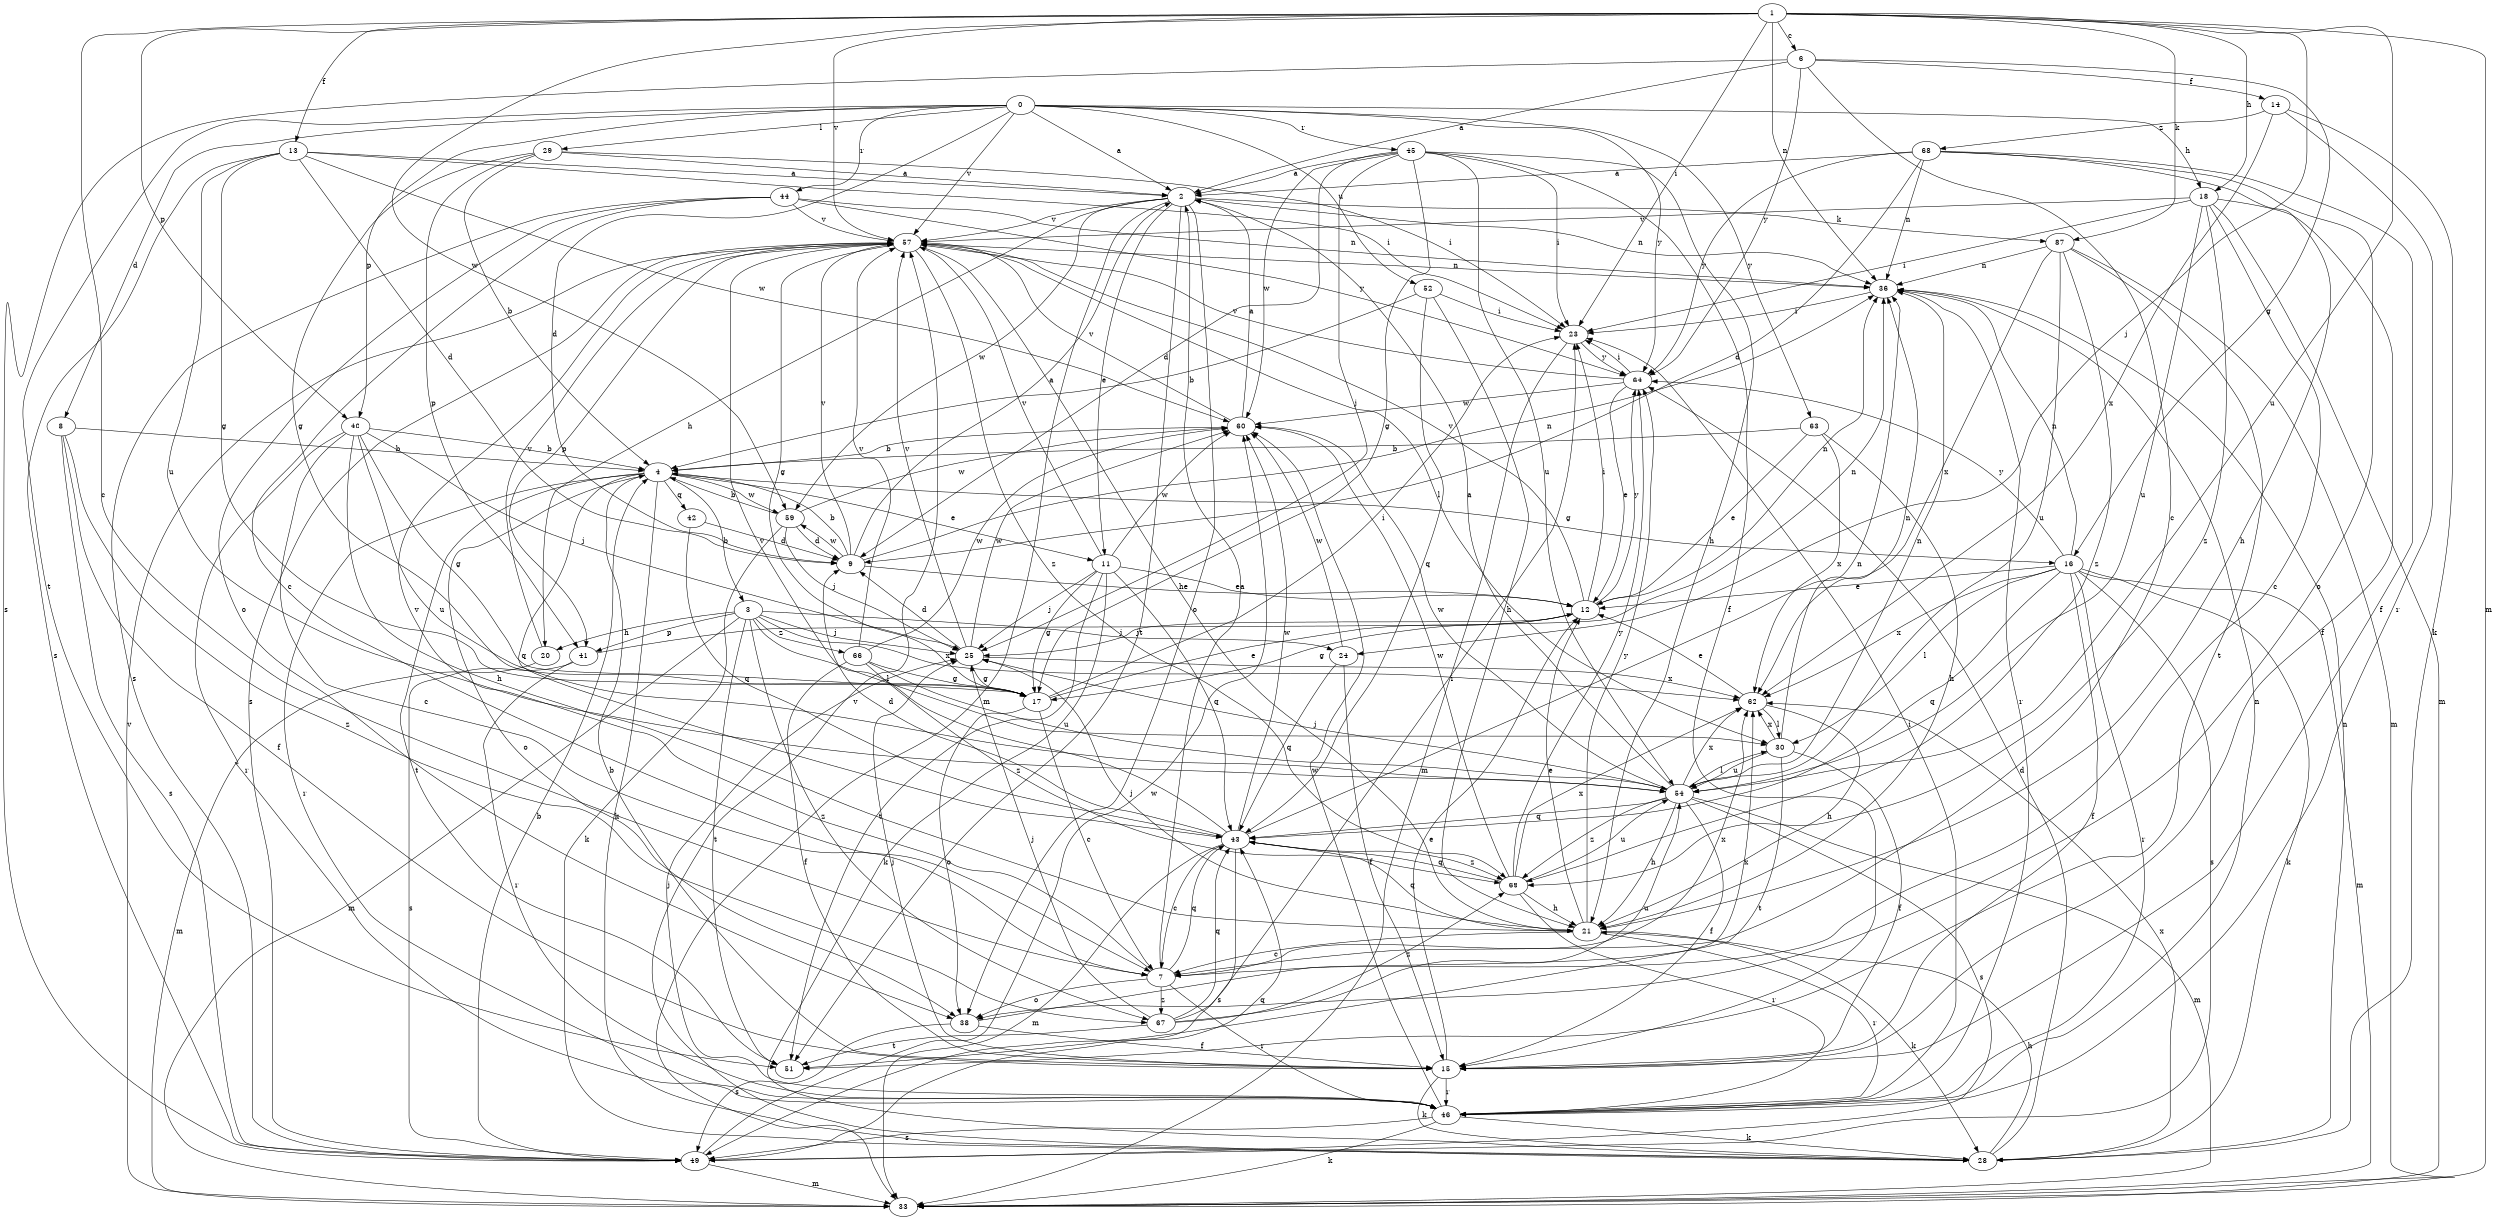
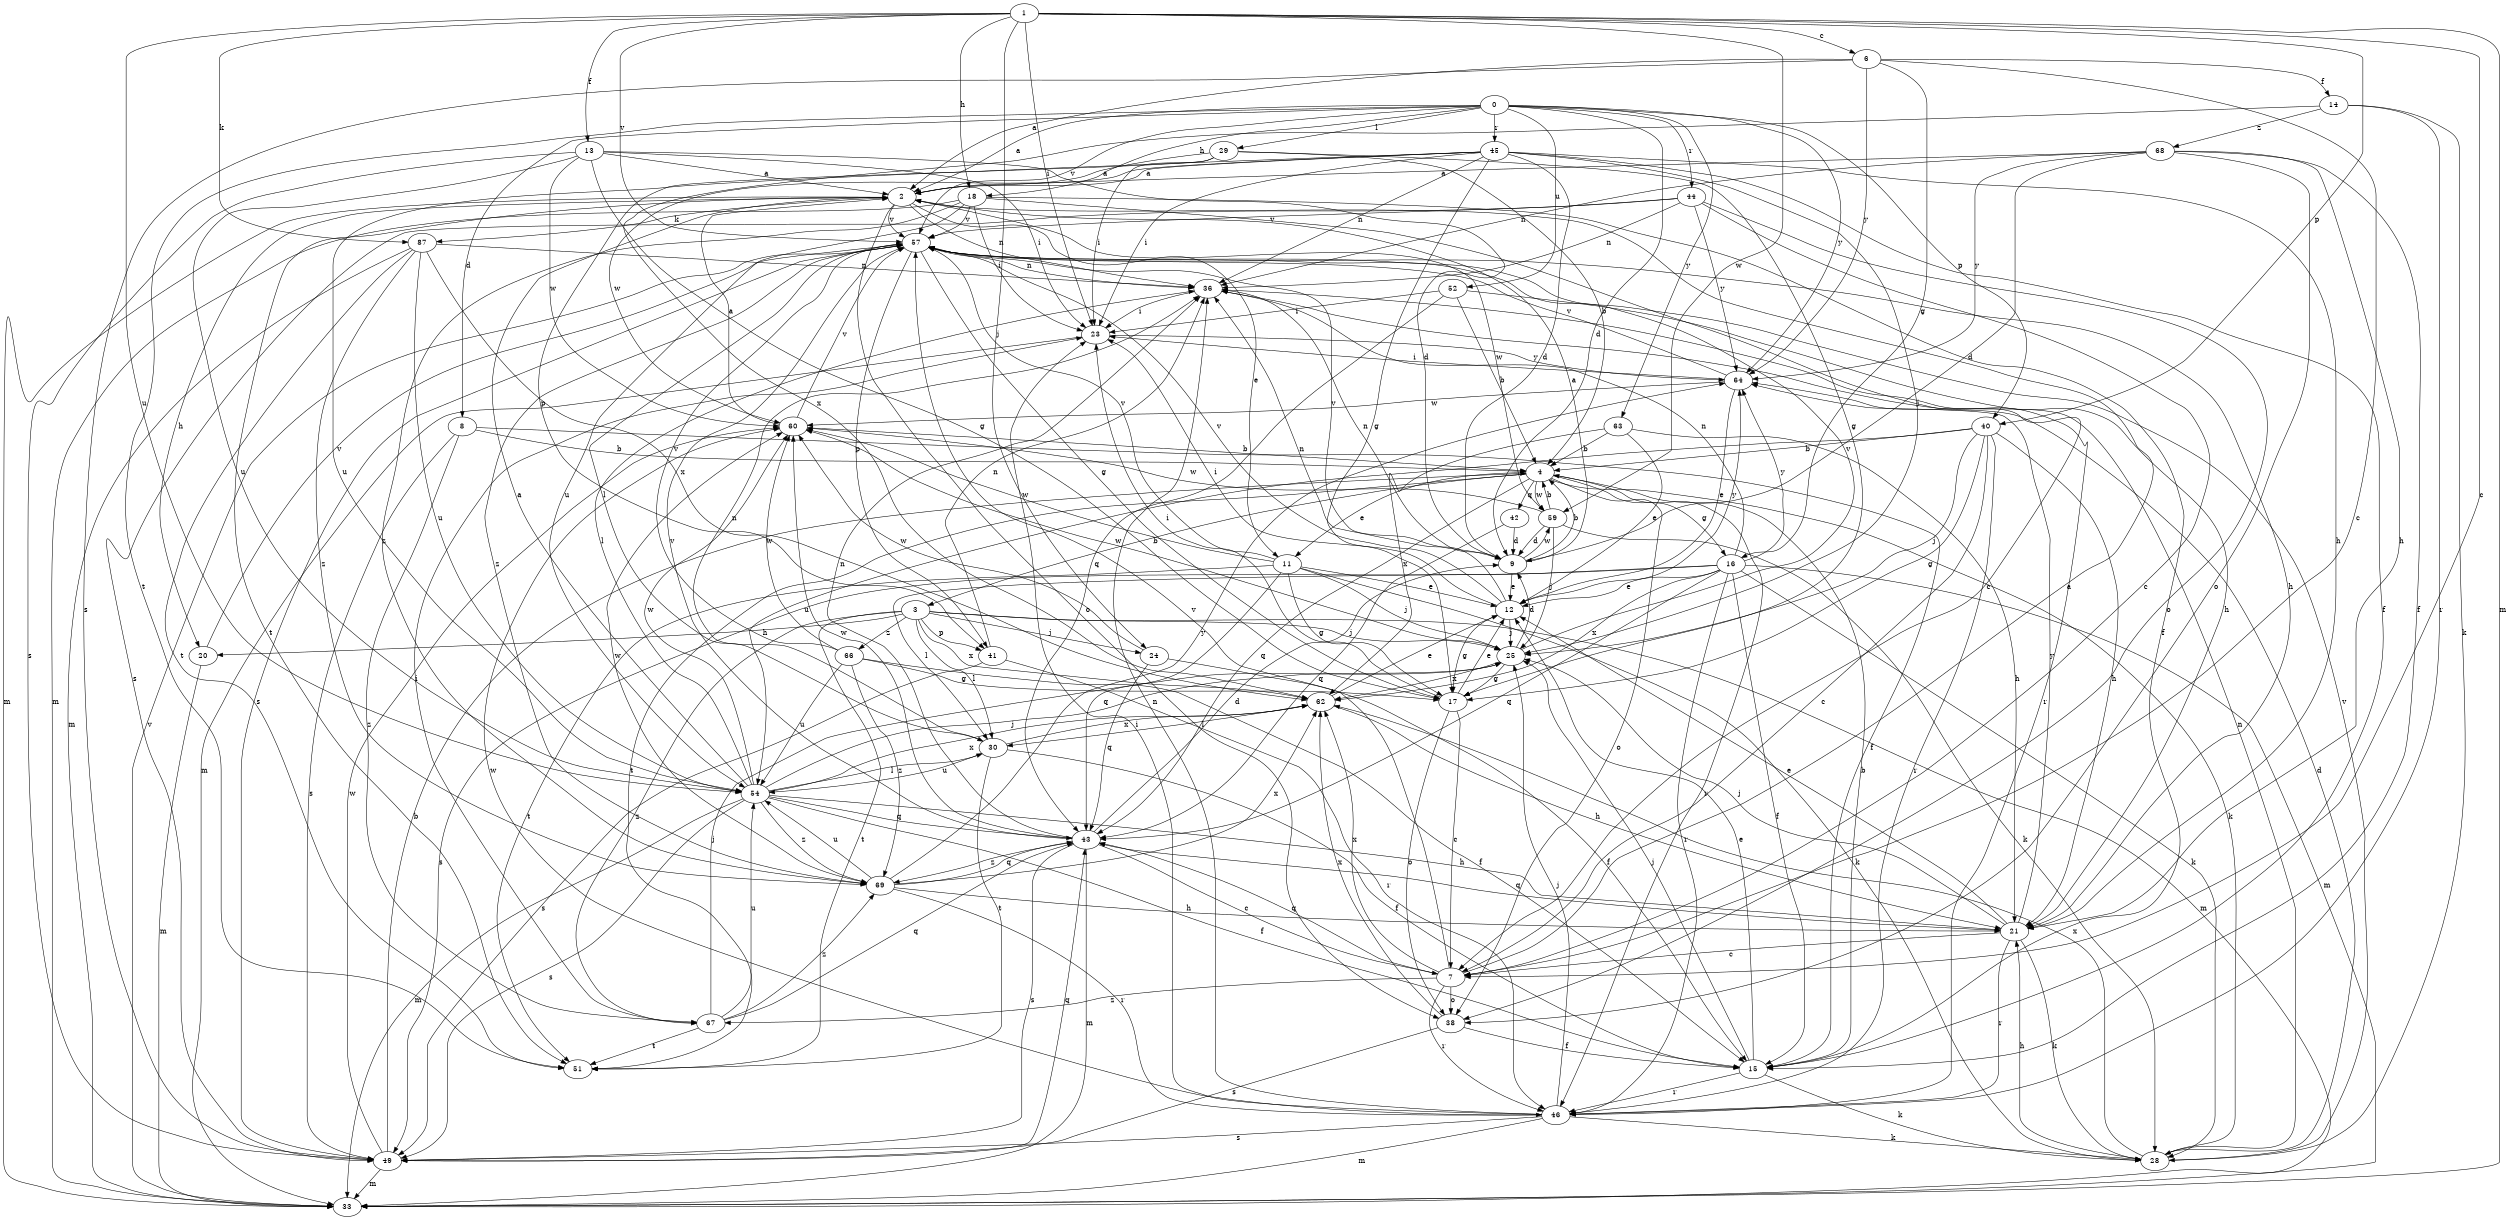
edge "1" -> "36": now "45" -> "36"
edge "54" -> "36": label "n" -> "l"
edge "46" -> "33": label "k" -> "m"
